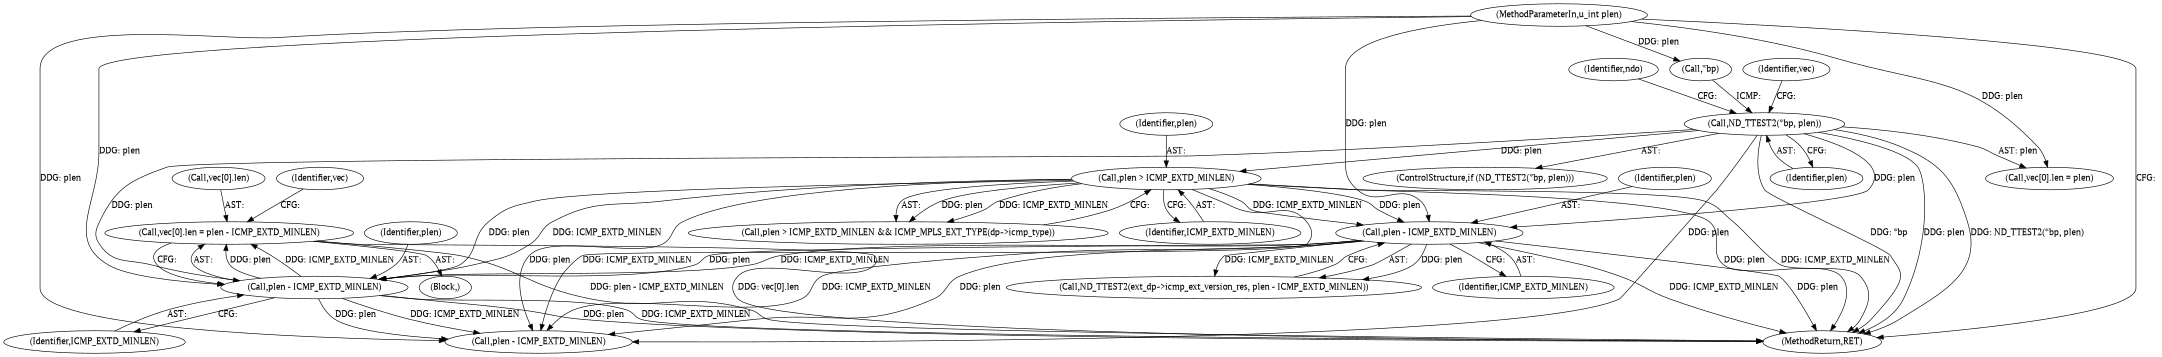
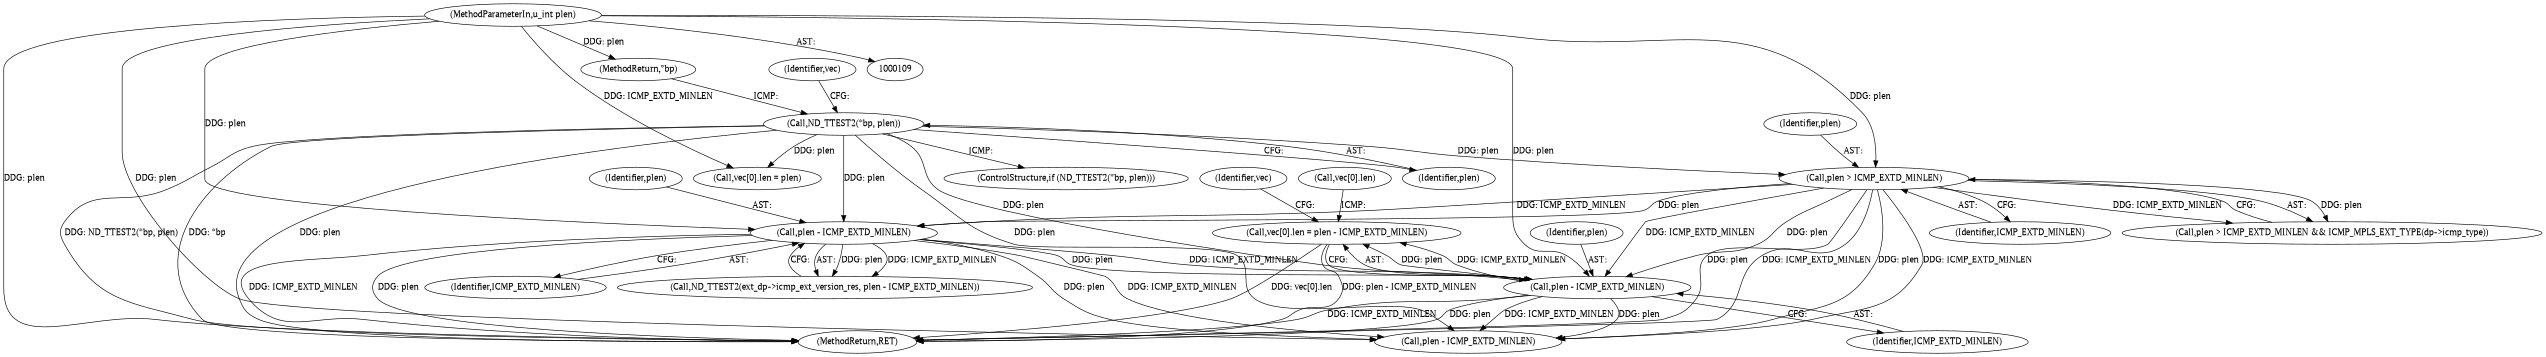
edge "(MethodParameterIn,u_int plen)" -> "(Call,plen > ICMP_EXTD_MINLEN)": added, label "DDG: plen"
node "1000109": added
node "(Identifier,ndo)": removed
node "(Call,*bp)": label "(Call,*bp)" -> "(MethodReturn,*bp)"
edge "(MethodParameterIn,u_int plen)" -> "(Call,vec[0].len = plen)": label "DDG: plen" -> "DDG: ICMP_EXTD_MINLEN"
edge "(Call,ND_TTEST2(*bp, plen))" -> "(ControlStructure,if (ND_TTEST2(*bp, plen)))": label "AST: " -> "ICMP: "
edge "(Call,ND_TTEST2(*bp, plen))" -> "(Call,vec[0].len = plen)": label "AST: plen" -> "DDG: plen"
edge "(MethodParameterIn,u_int plen)" -> "(MethodReturn,RET)": label "CFG: " -> "DDG: plen"
edge "(Call,vec[0].len)" -> "(Call,vec[0].len = plen - ICMP_EXTD_MINLEN)": label "AST: " -> "ICMP: "
node "(Block,)": removed
